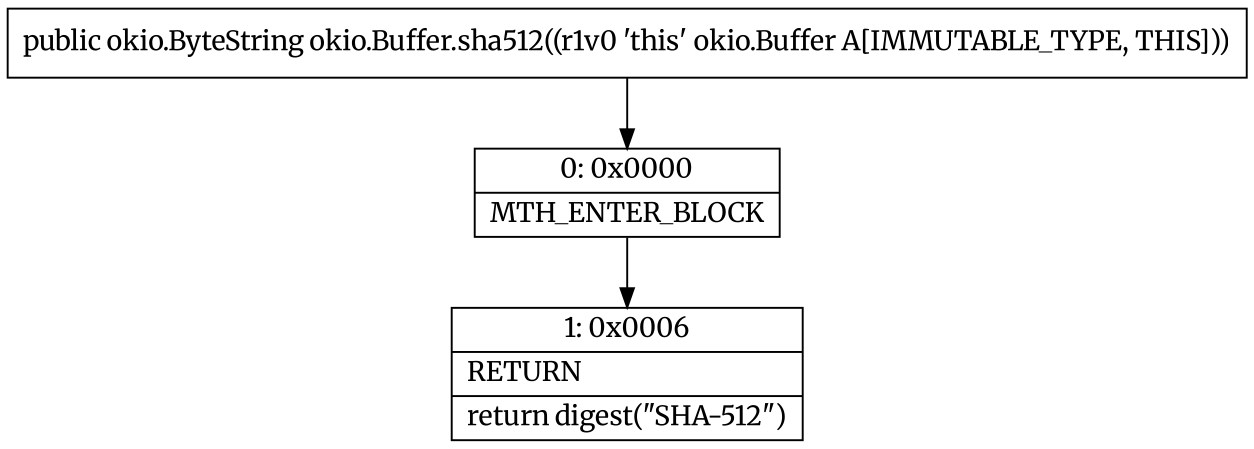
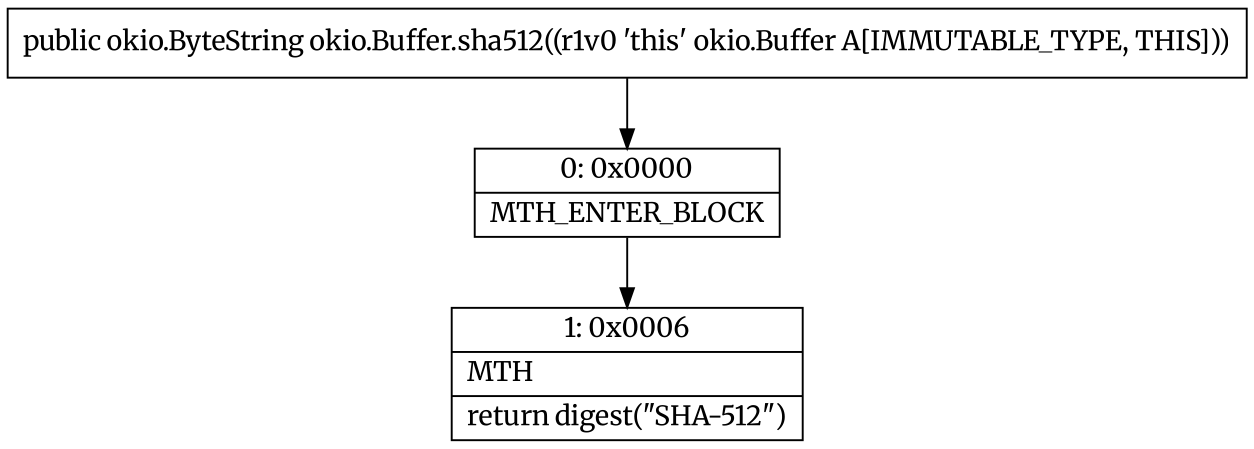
node "1: 0x0006": text "RETURN" -> "MTH"
